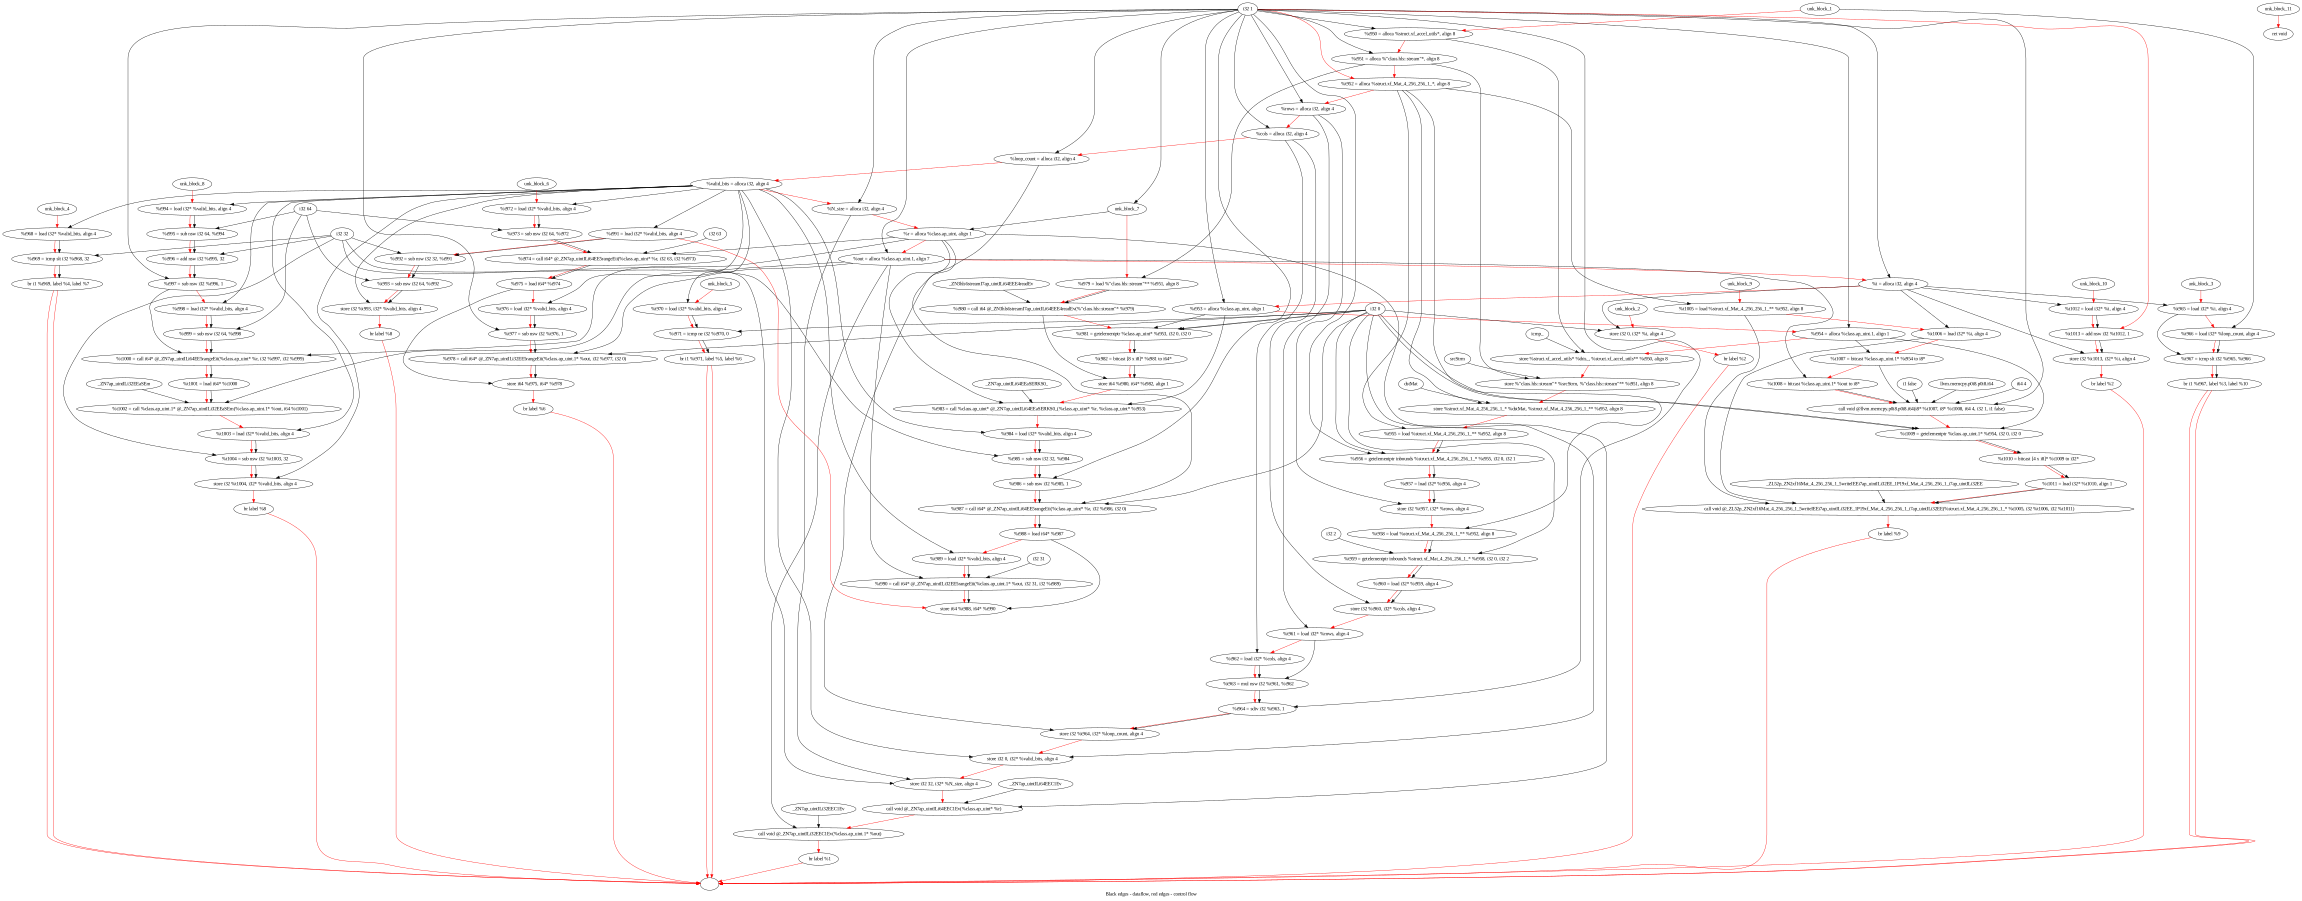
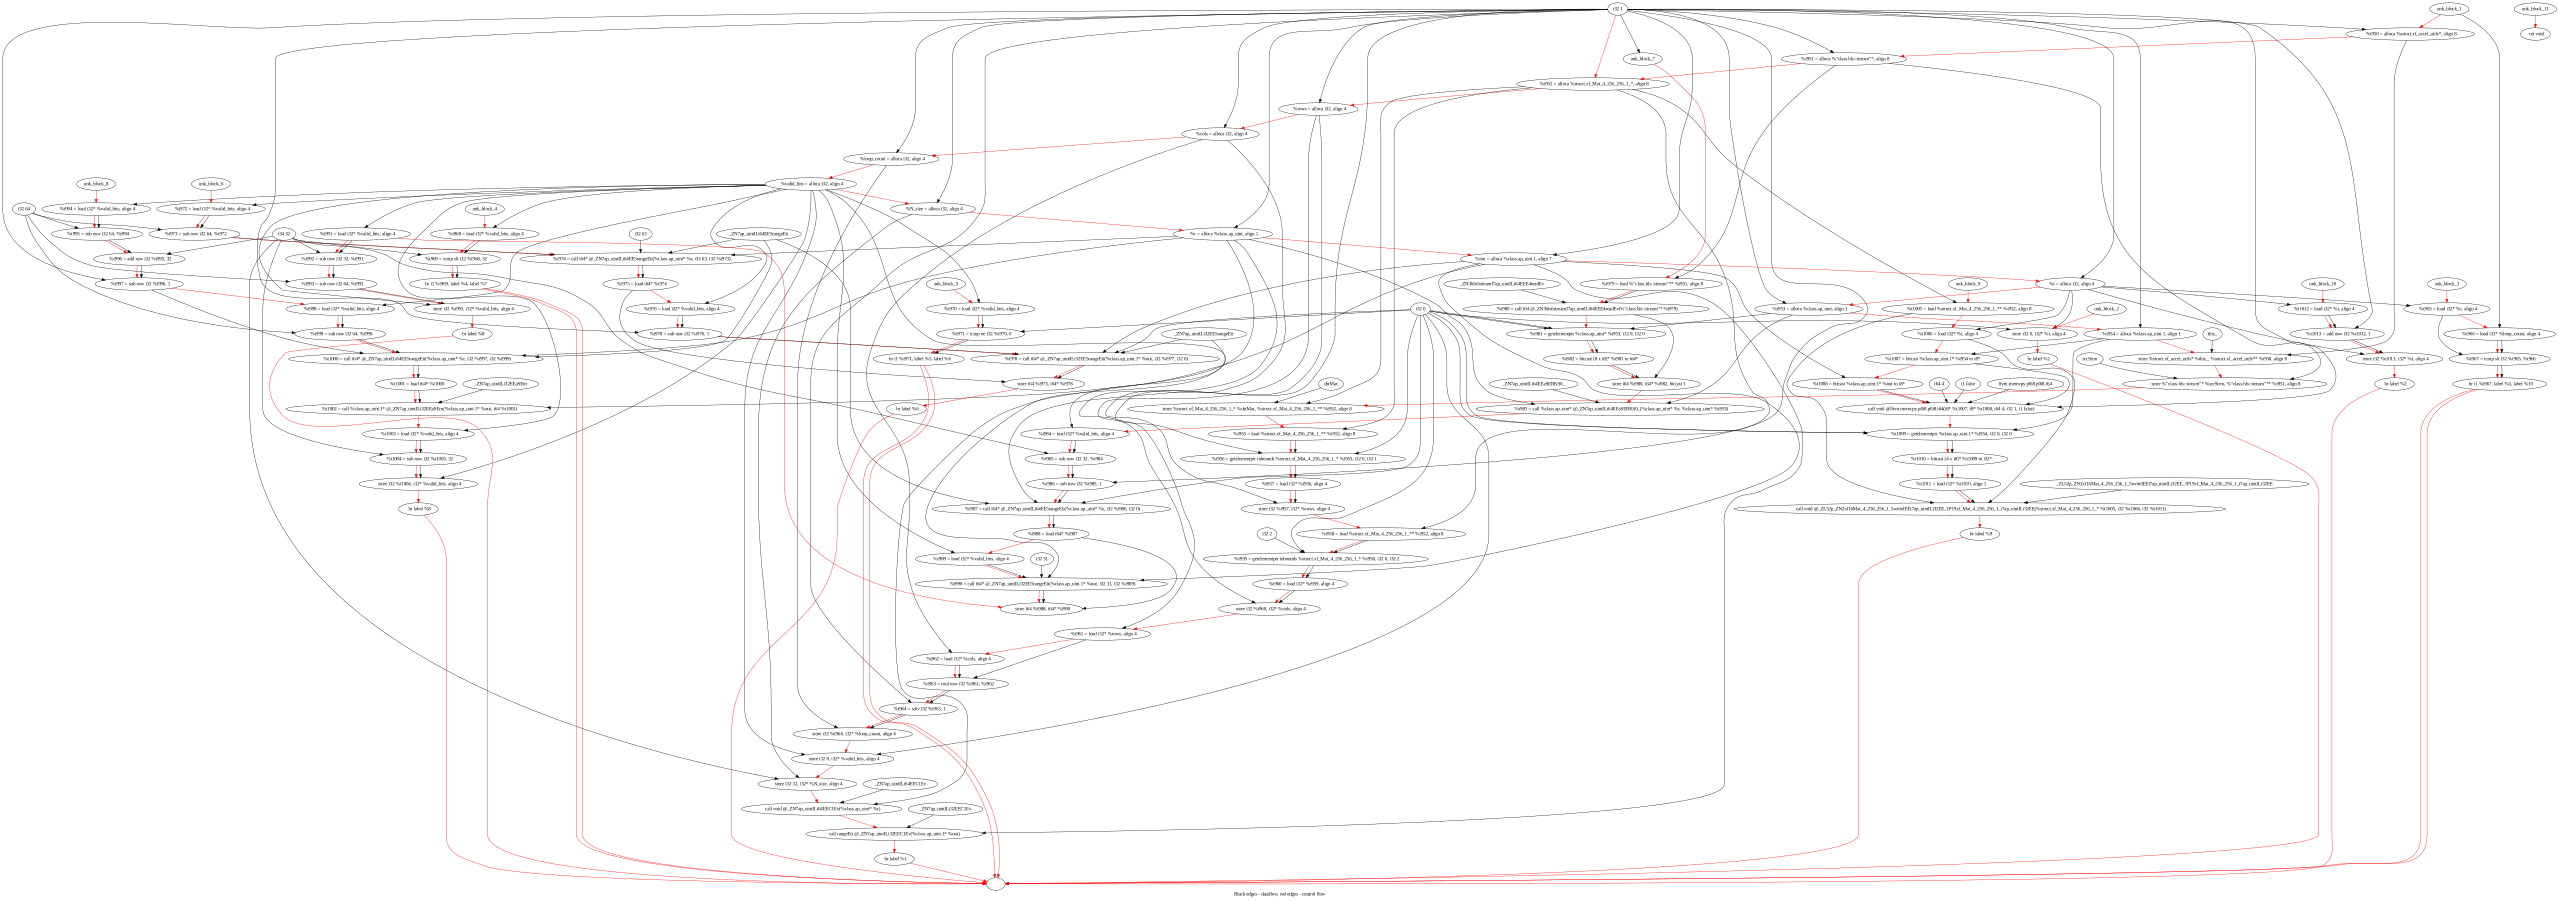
edge "i32 1" -> "%t1013 = add nsw i32 %t1012, 1": color red -> black
edge "unk_block_7" -> "%r = alloca %class.ap_uint, align 1": now "i32 1" -> "%r = alloca %class.ap_uint, align 1"
node "i32 32": label "i32 32" -> "i34 32"
node "_ZN7ap_uintILi64EE5rangeEii": added
node "%t977 = sub nsw i32 %t976, 1": label "%t977 = sub nsw i32 %t976, 1" -> "%t970 = sub nsw i32 %t976, 1"
node "_ZN7ap_uintILi32EE5rangeEii": added
node "icmp_": label "icmp_" -> "this_"
node "store i64 %t980, i64* %t982, align 1": label "store i64 %t980, i64* %t982, align 1" -> "store i64 %t980, i64* %t982, bitcast 1"
node "call void @_ZN7ap_uintILi32EEC1Ev(%class.ap_uint.1* %out)": label "call void @_ZN7ap_uintILi32EEC1Ev(%class.ap_uint.1* %out)" -> "call rangeEii @_ZN7ap_uintILi32EEC1Ev(%class.ap_uint.1* %out)"
